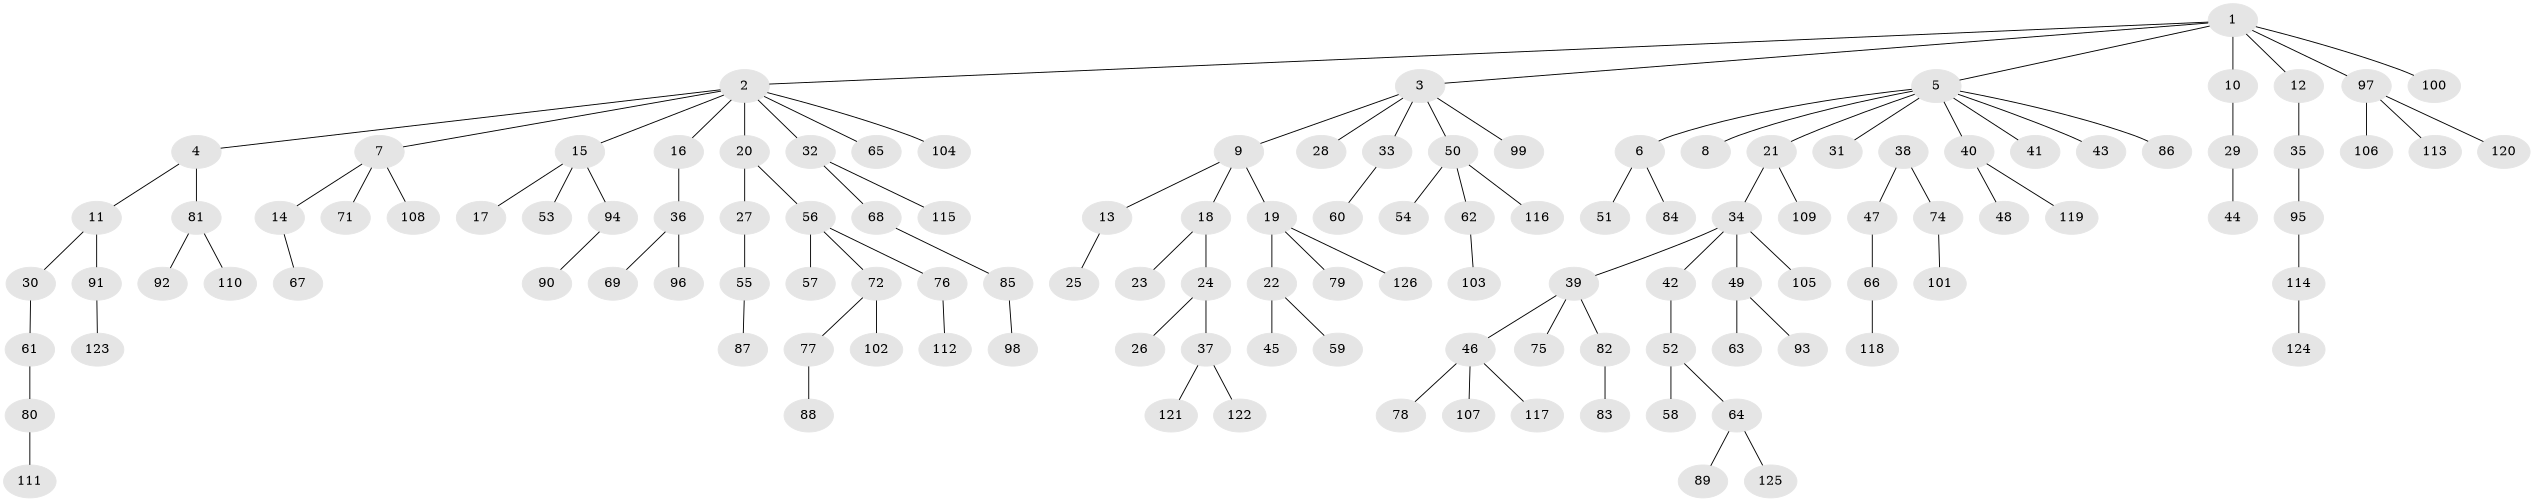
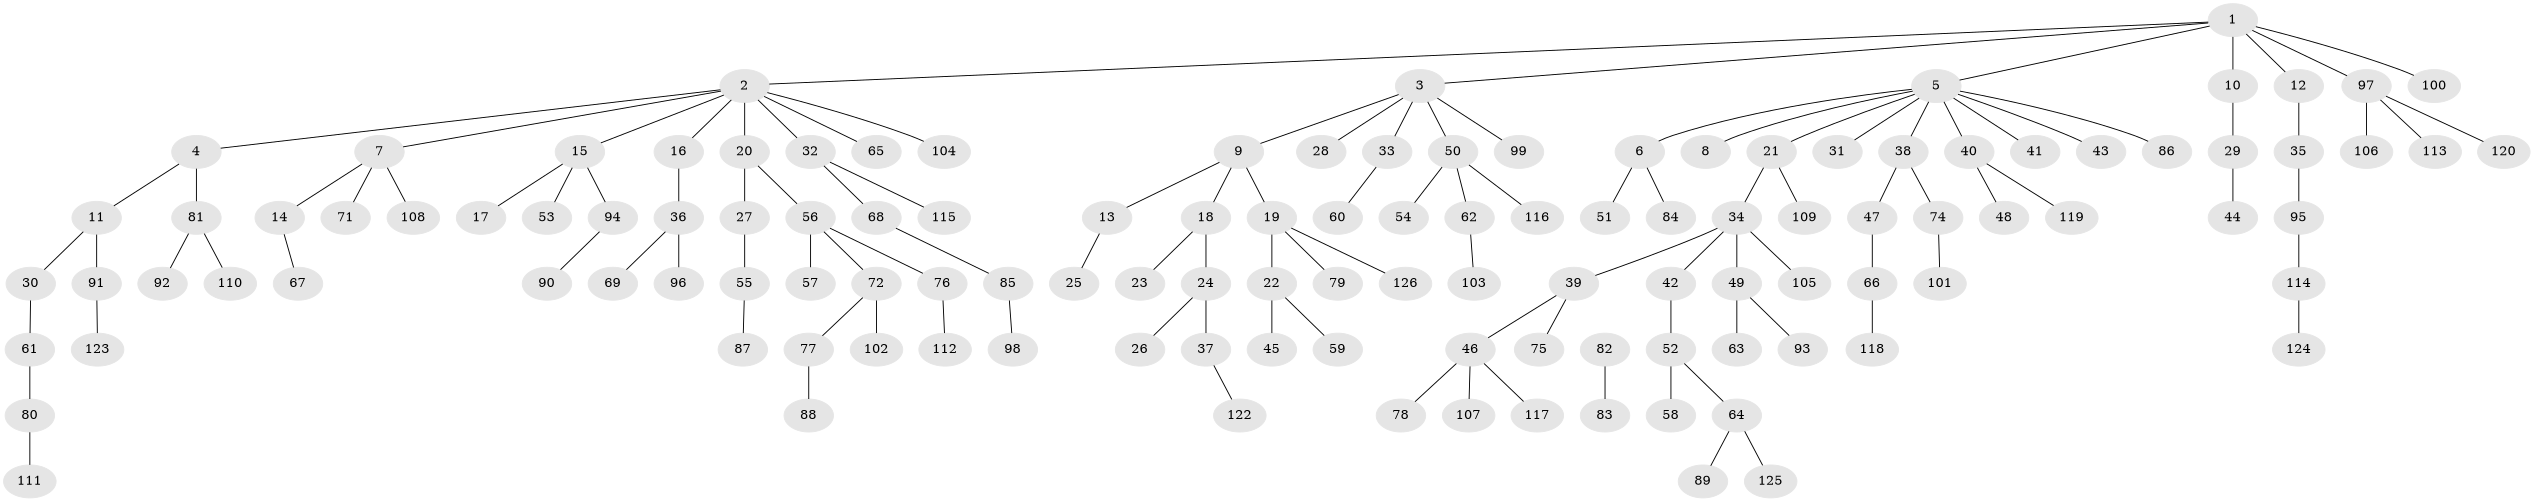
edge "5" -- "38": added
edge "39" -- "82": removed
node "121": removed
